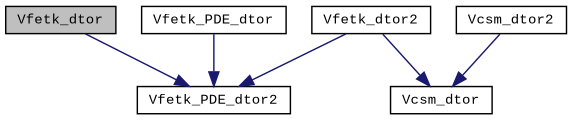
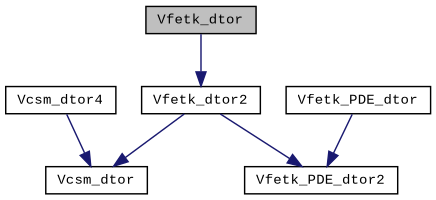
node "Vcsm_dtor2": label "Vcsm_dtor2" -> "Vcsm_dtor4"
edge "Vfetk_dtor" -> "Vfetk_PDE_dtor2": now "Vfetk_dtor" -> "Vfetk_dtor2"
